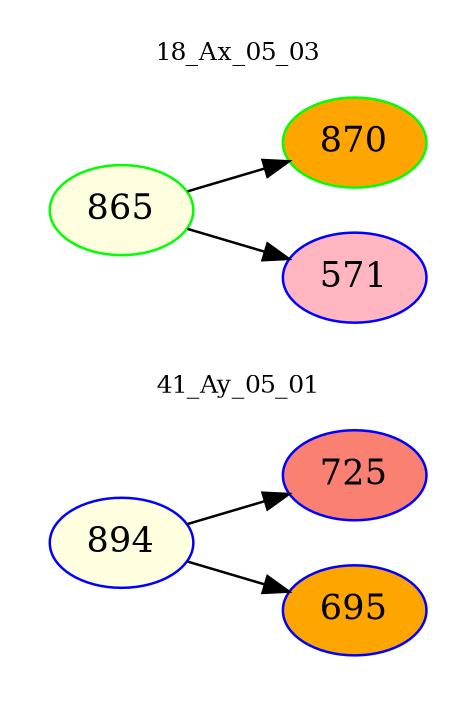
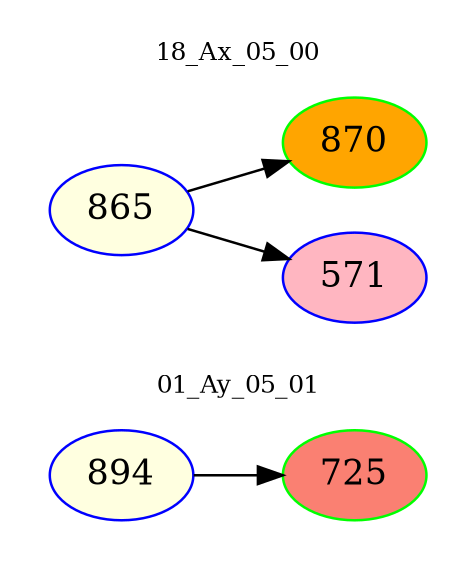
cluster "18_Ax_05_03": label "18_Ax_05_03" -> "18_Ax_05_00"
node "865": color green -> blue
cluster "41_Ay_05_01": label "41_Ay_05_01" -> "01_Ay_05_01"
node "725": color blue -> green
node "695": removed
